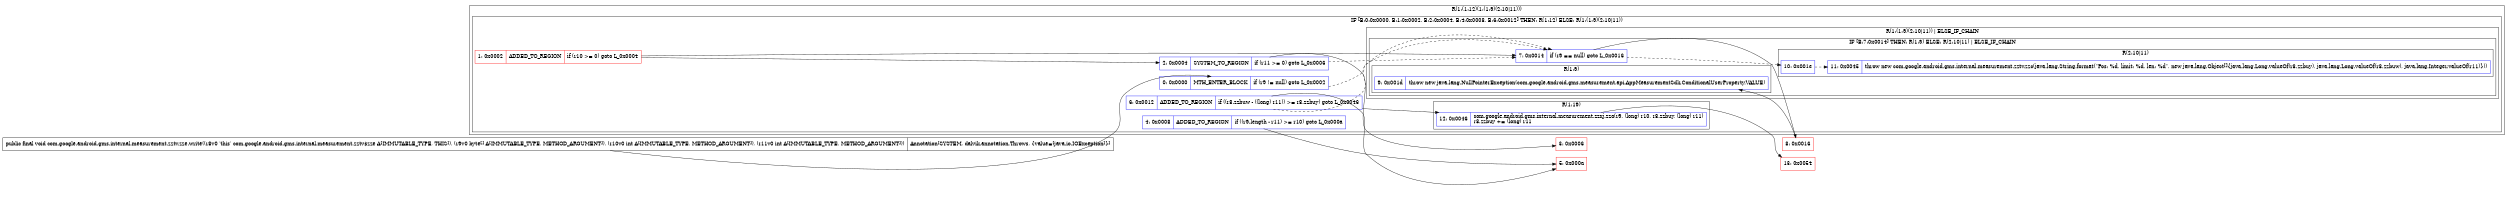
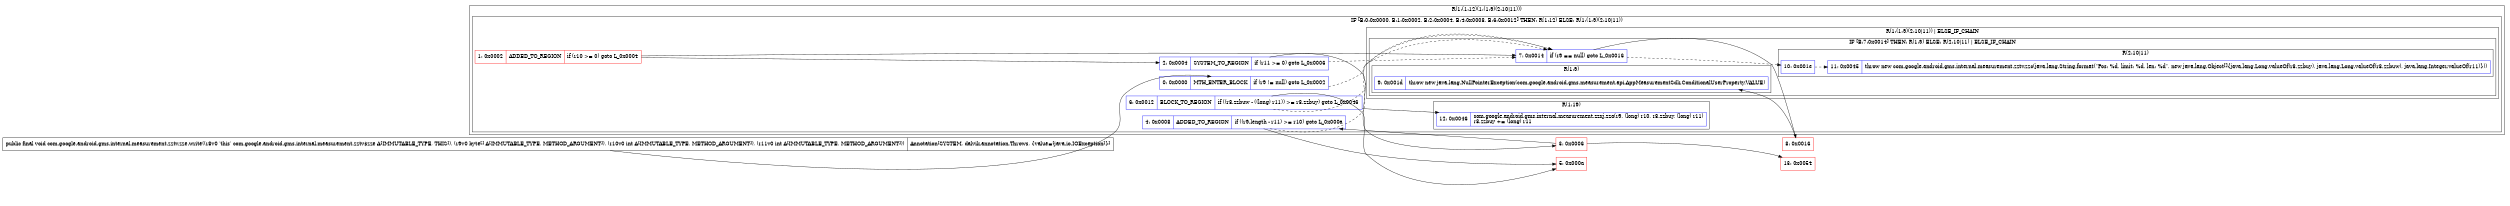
node "6: 0x0012": text "ADDED_TO_REGION" -> "BLOCK_TO_REGION"
edge "12: 0x0046" -> "13: 0x0054": now "3: 0x0006" -> "13: 0x0054"
edge "4: 0x0008" -> "7: 0x0014": added
edge "3: 0x0006" -> "4: 0x0008": added
